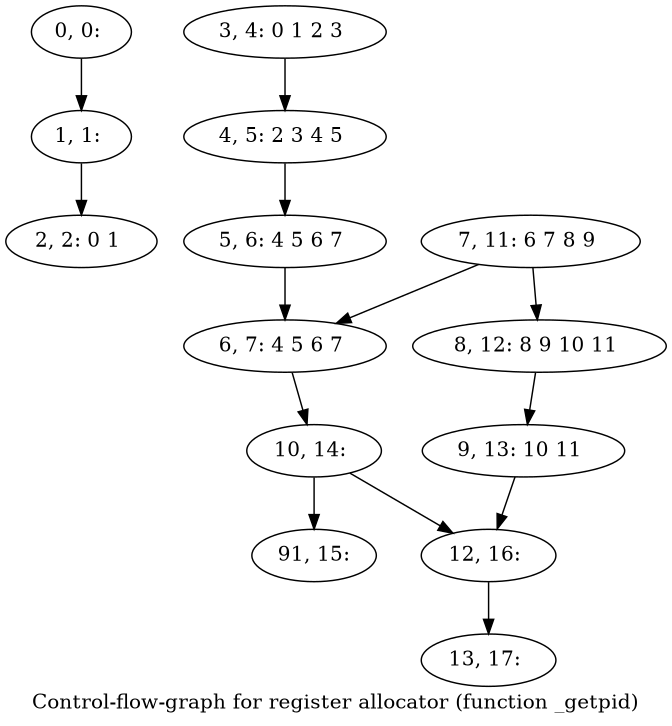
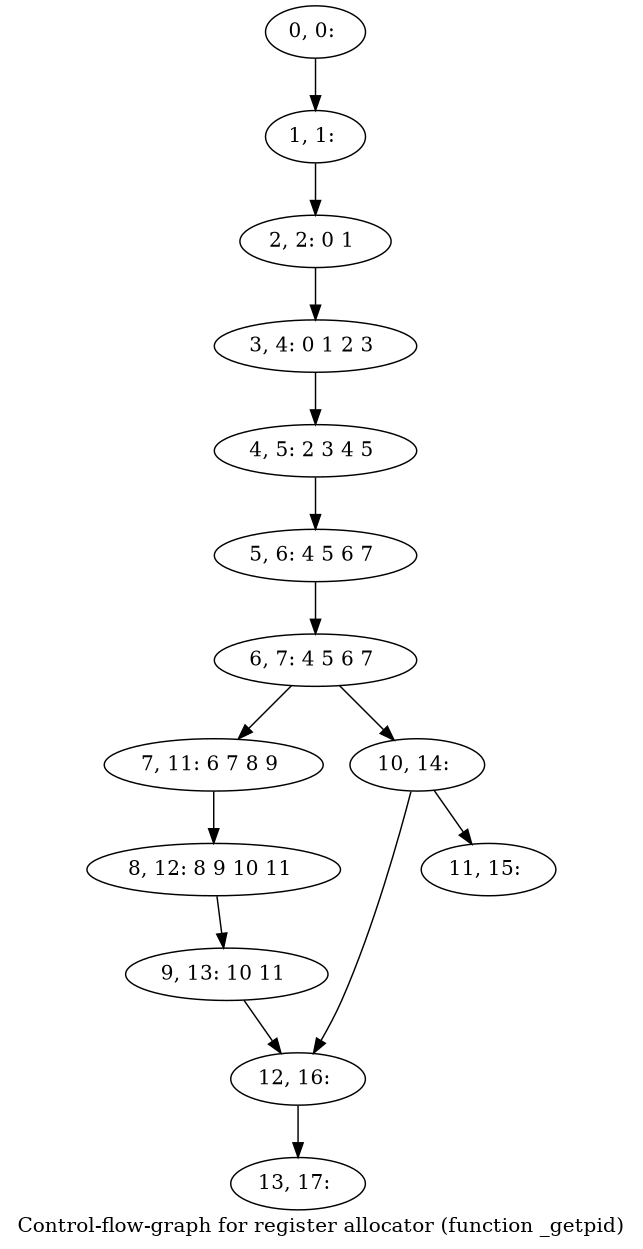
edge "2, 2: 0 1" -> "3, 4: 0 1 2 3": added
edge "7, 11: 6 7 8 9" -> "6, 7: 4 5 6 7": reversed
node "91, 15:": label "91, 15:" -> "11, 15:"
